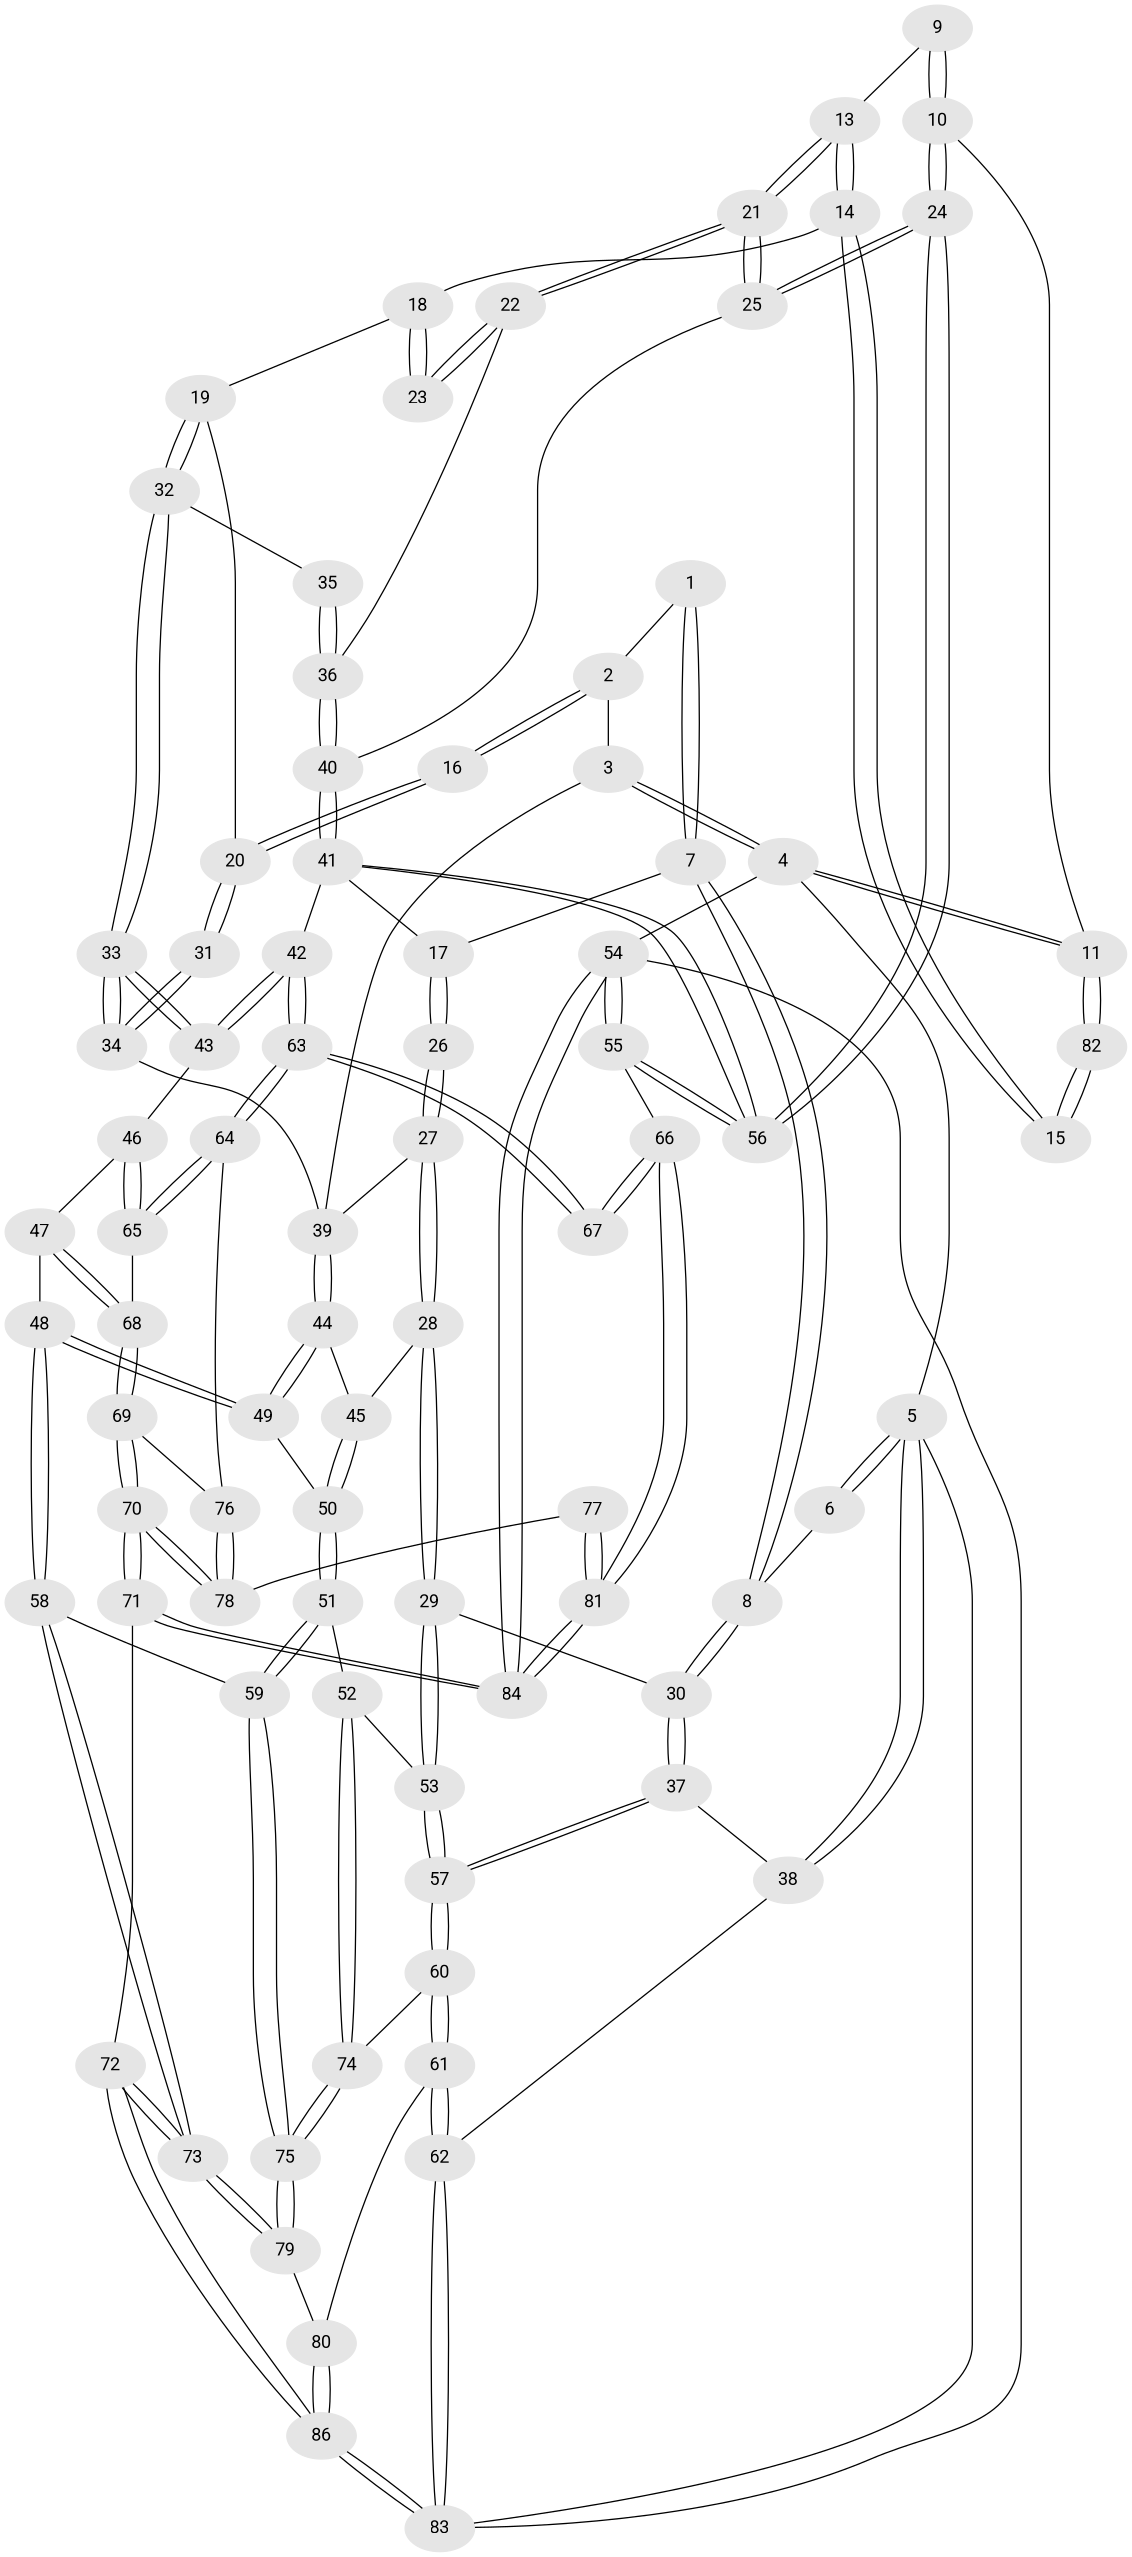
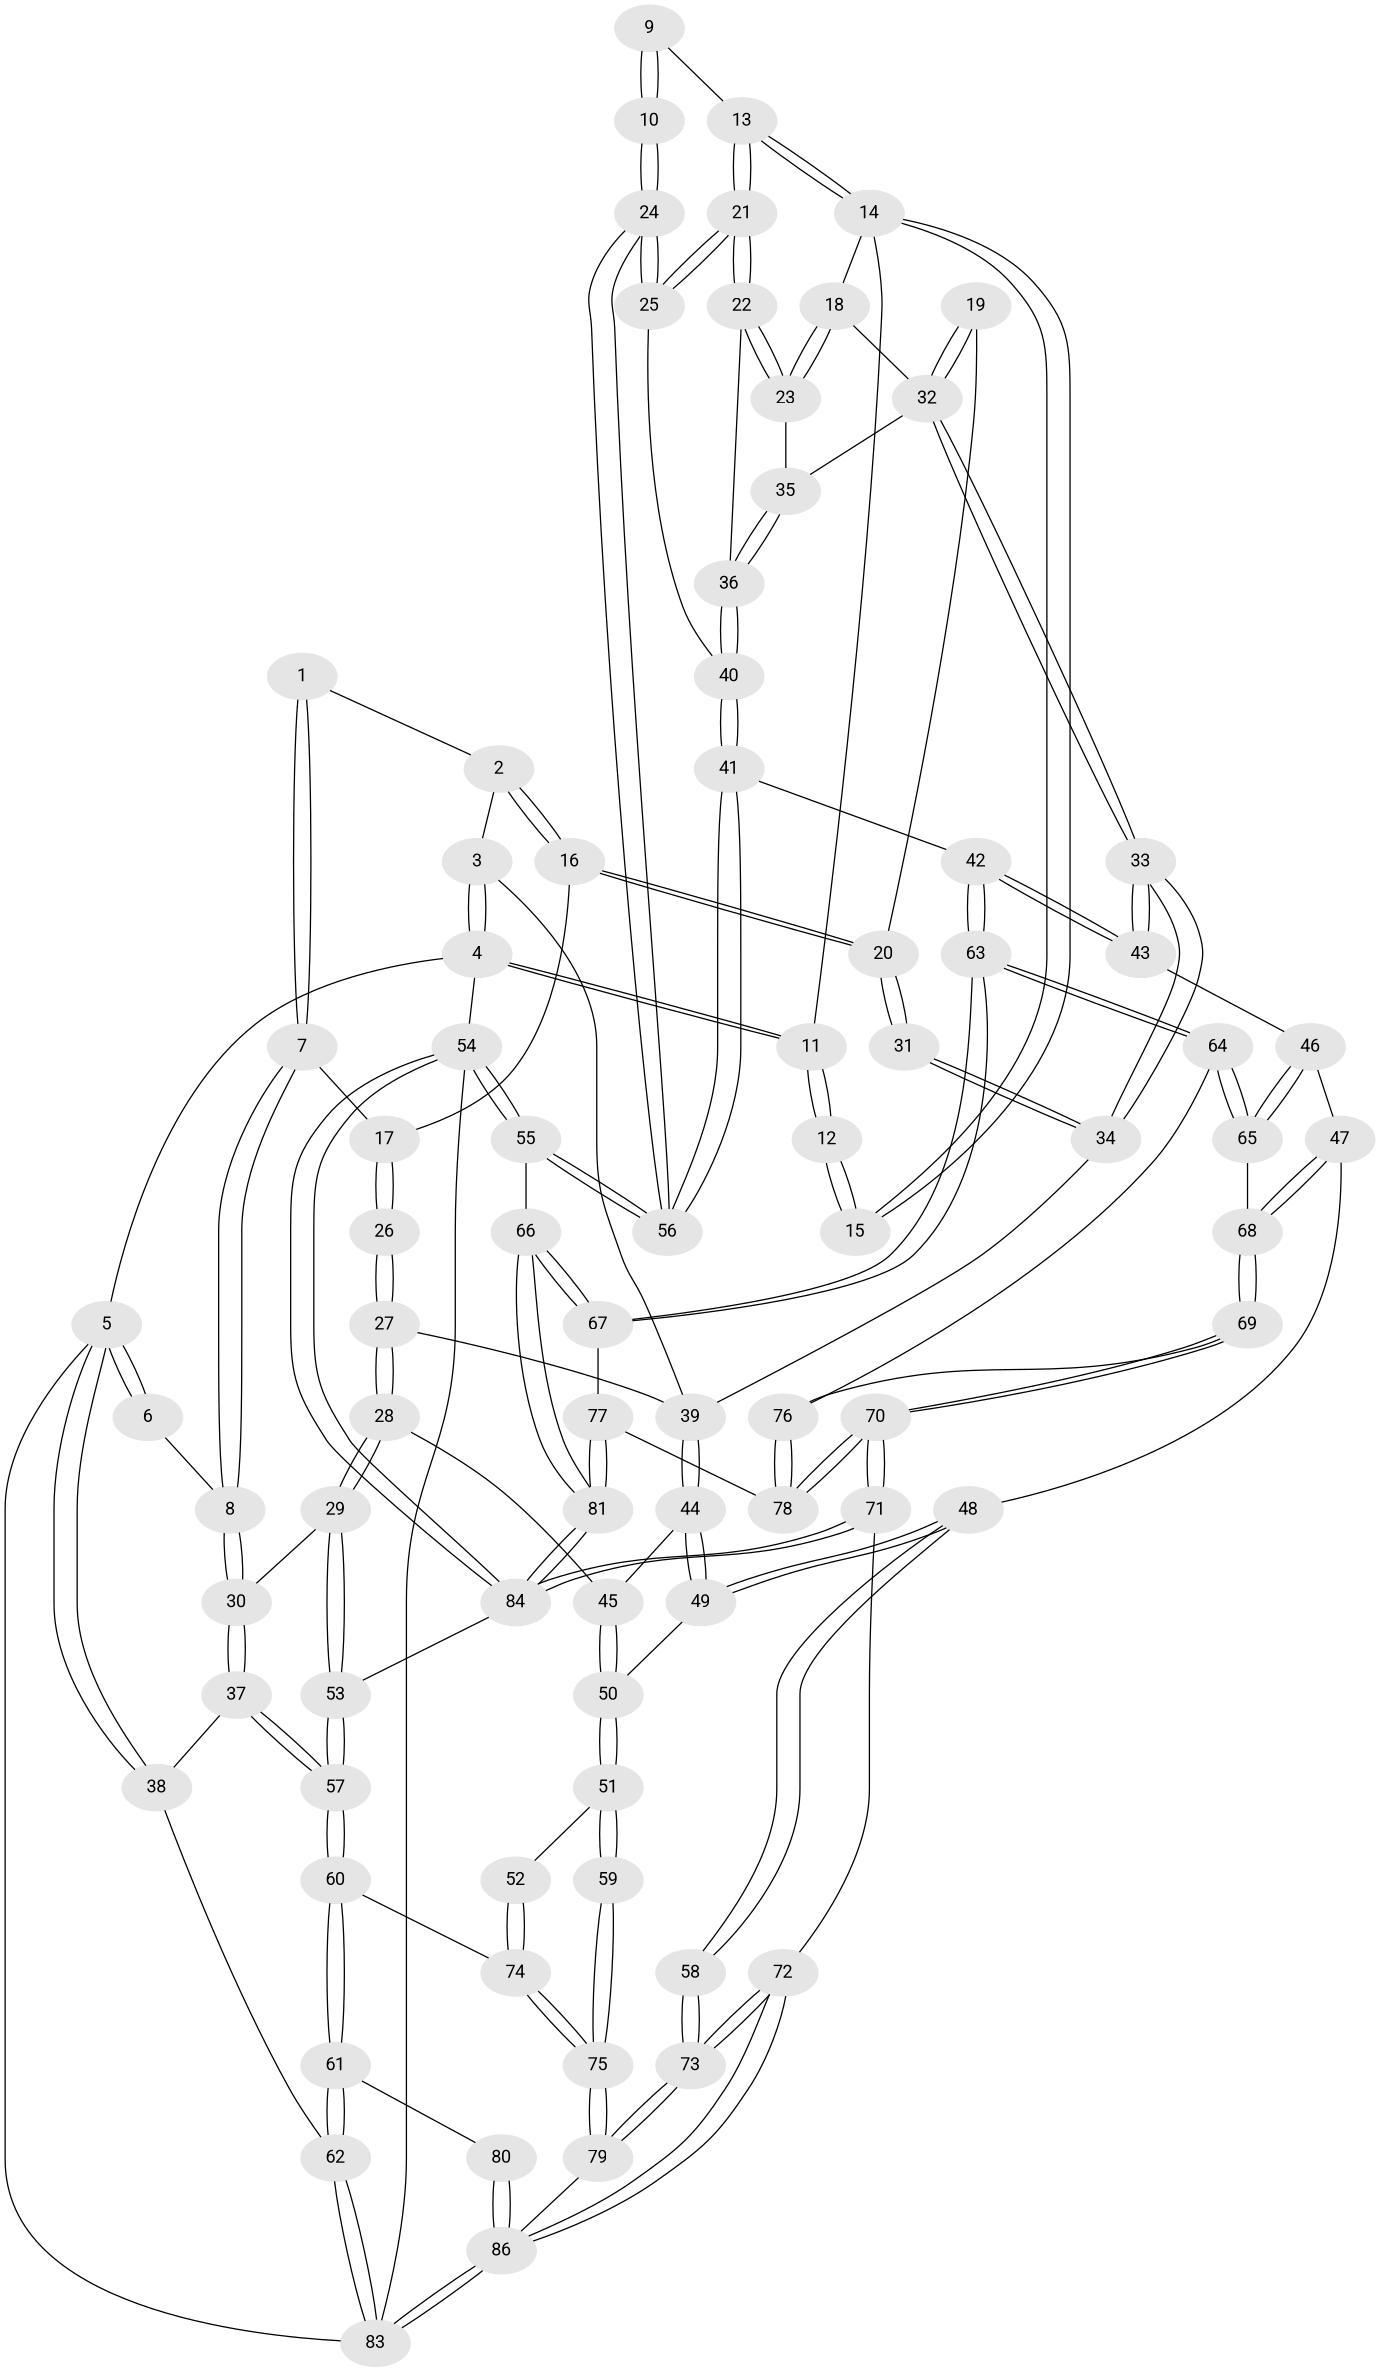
edge "18" -- "19": now "18" -- "32"
edge "23" -- "35": added
edge "10" -- "11": now "14" -- "11"
edge "41" -- "17": now "16" -- "17"
node "82": label "82" -> "12"
edge "67" -- "77": added
edge "58" -- "59": removed
edge "52" -- "53": now "84" -- "53"
edge "79" -- "80": now "79" -- "86"
